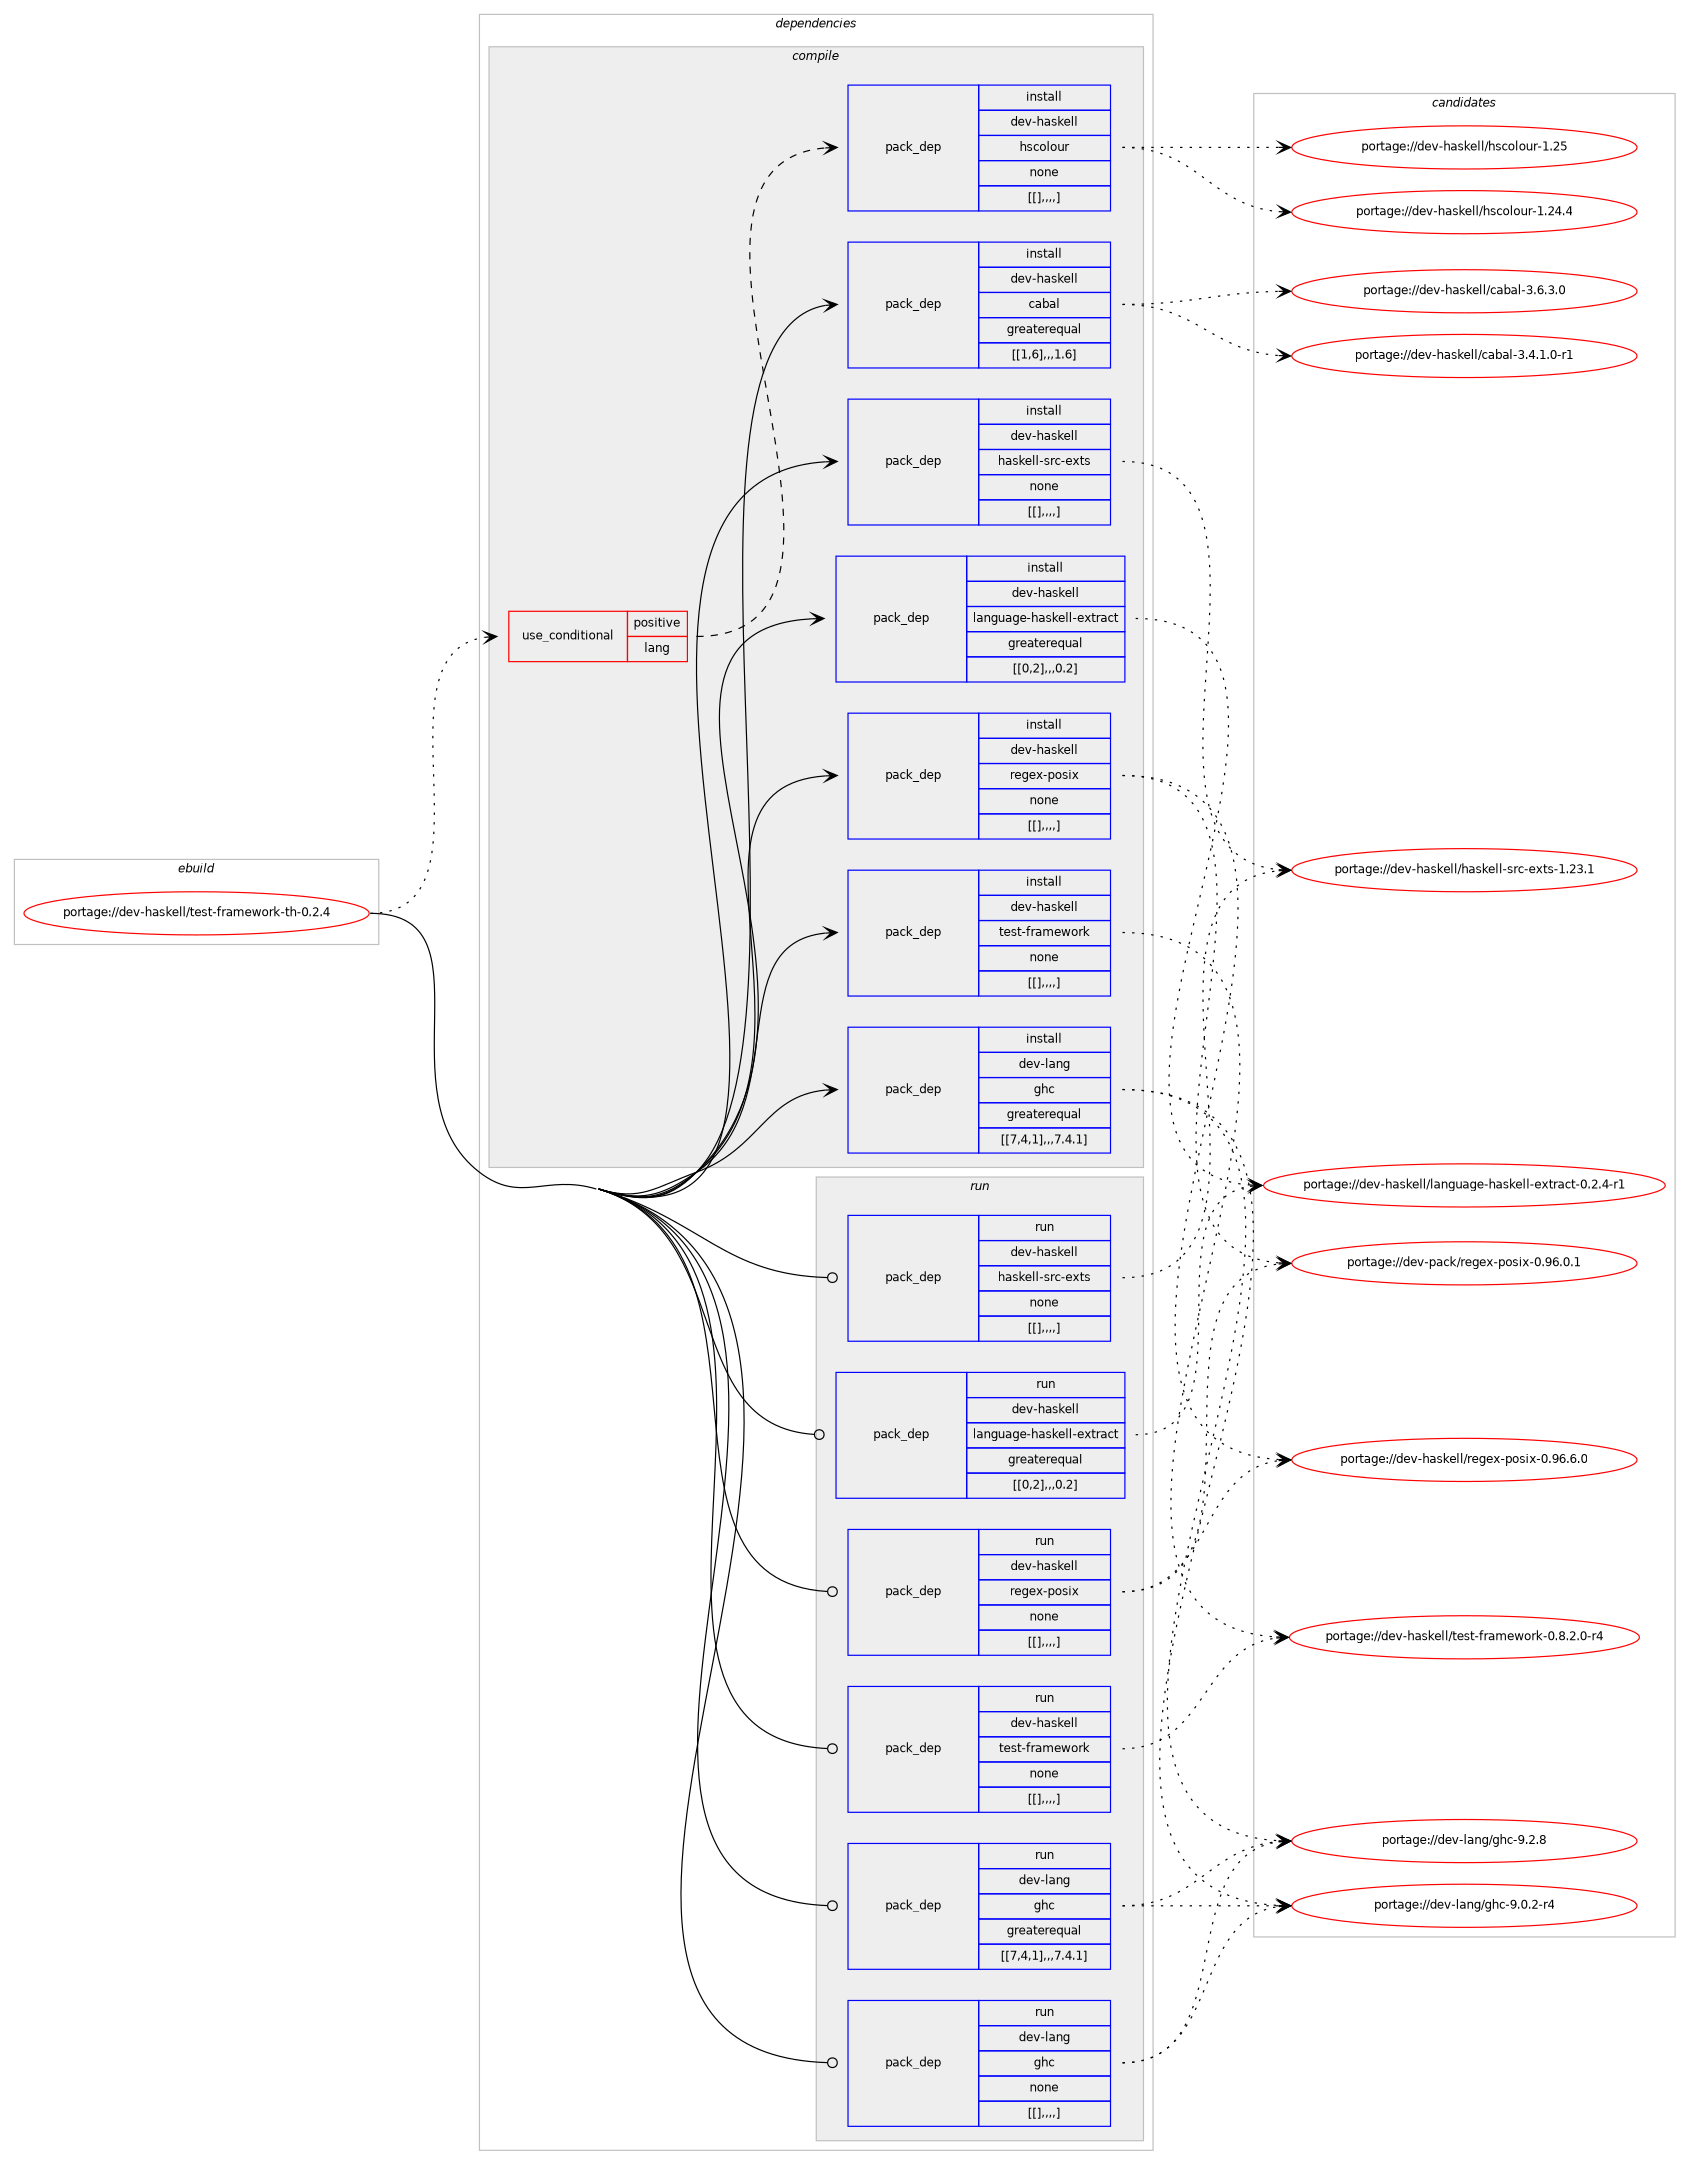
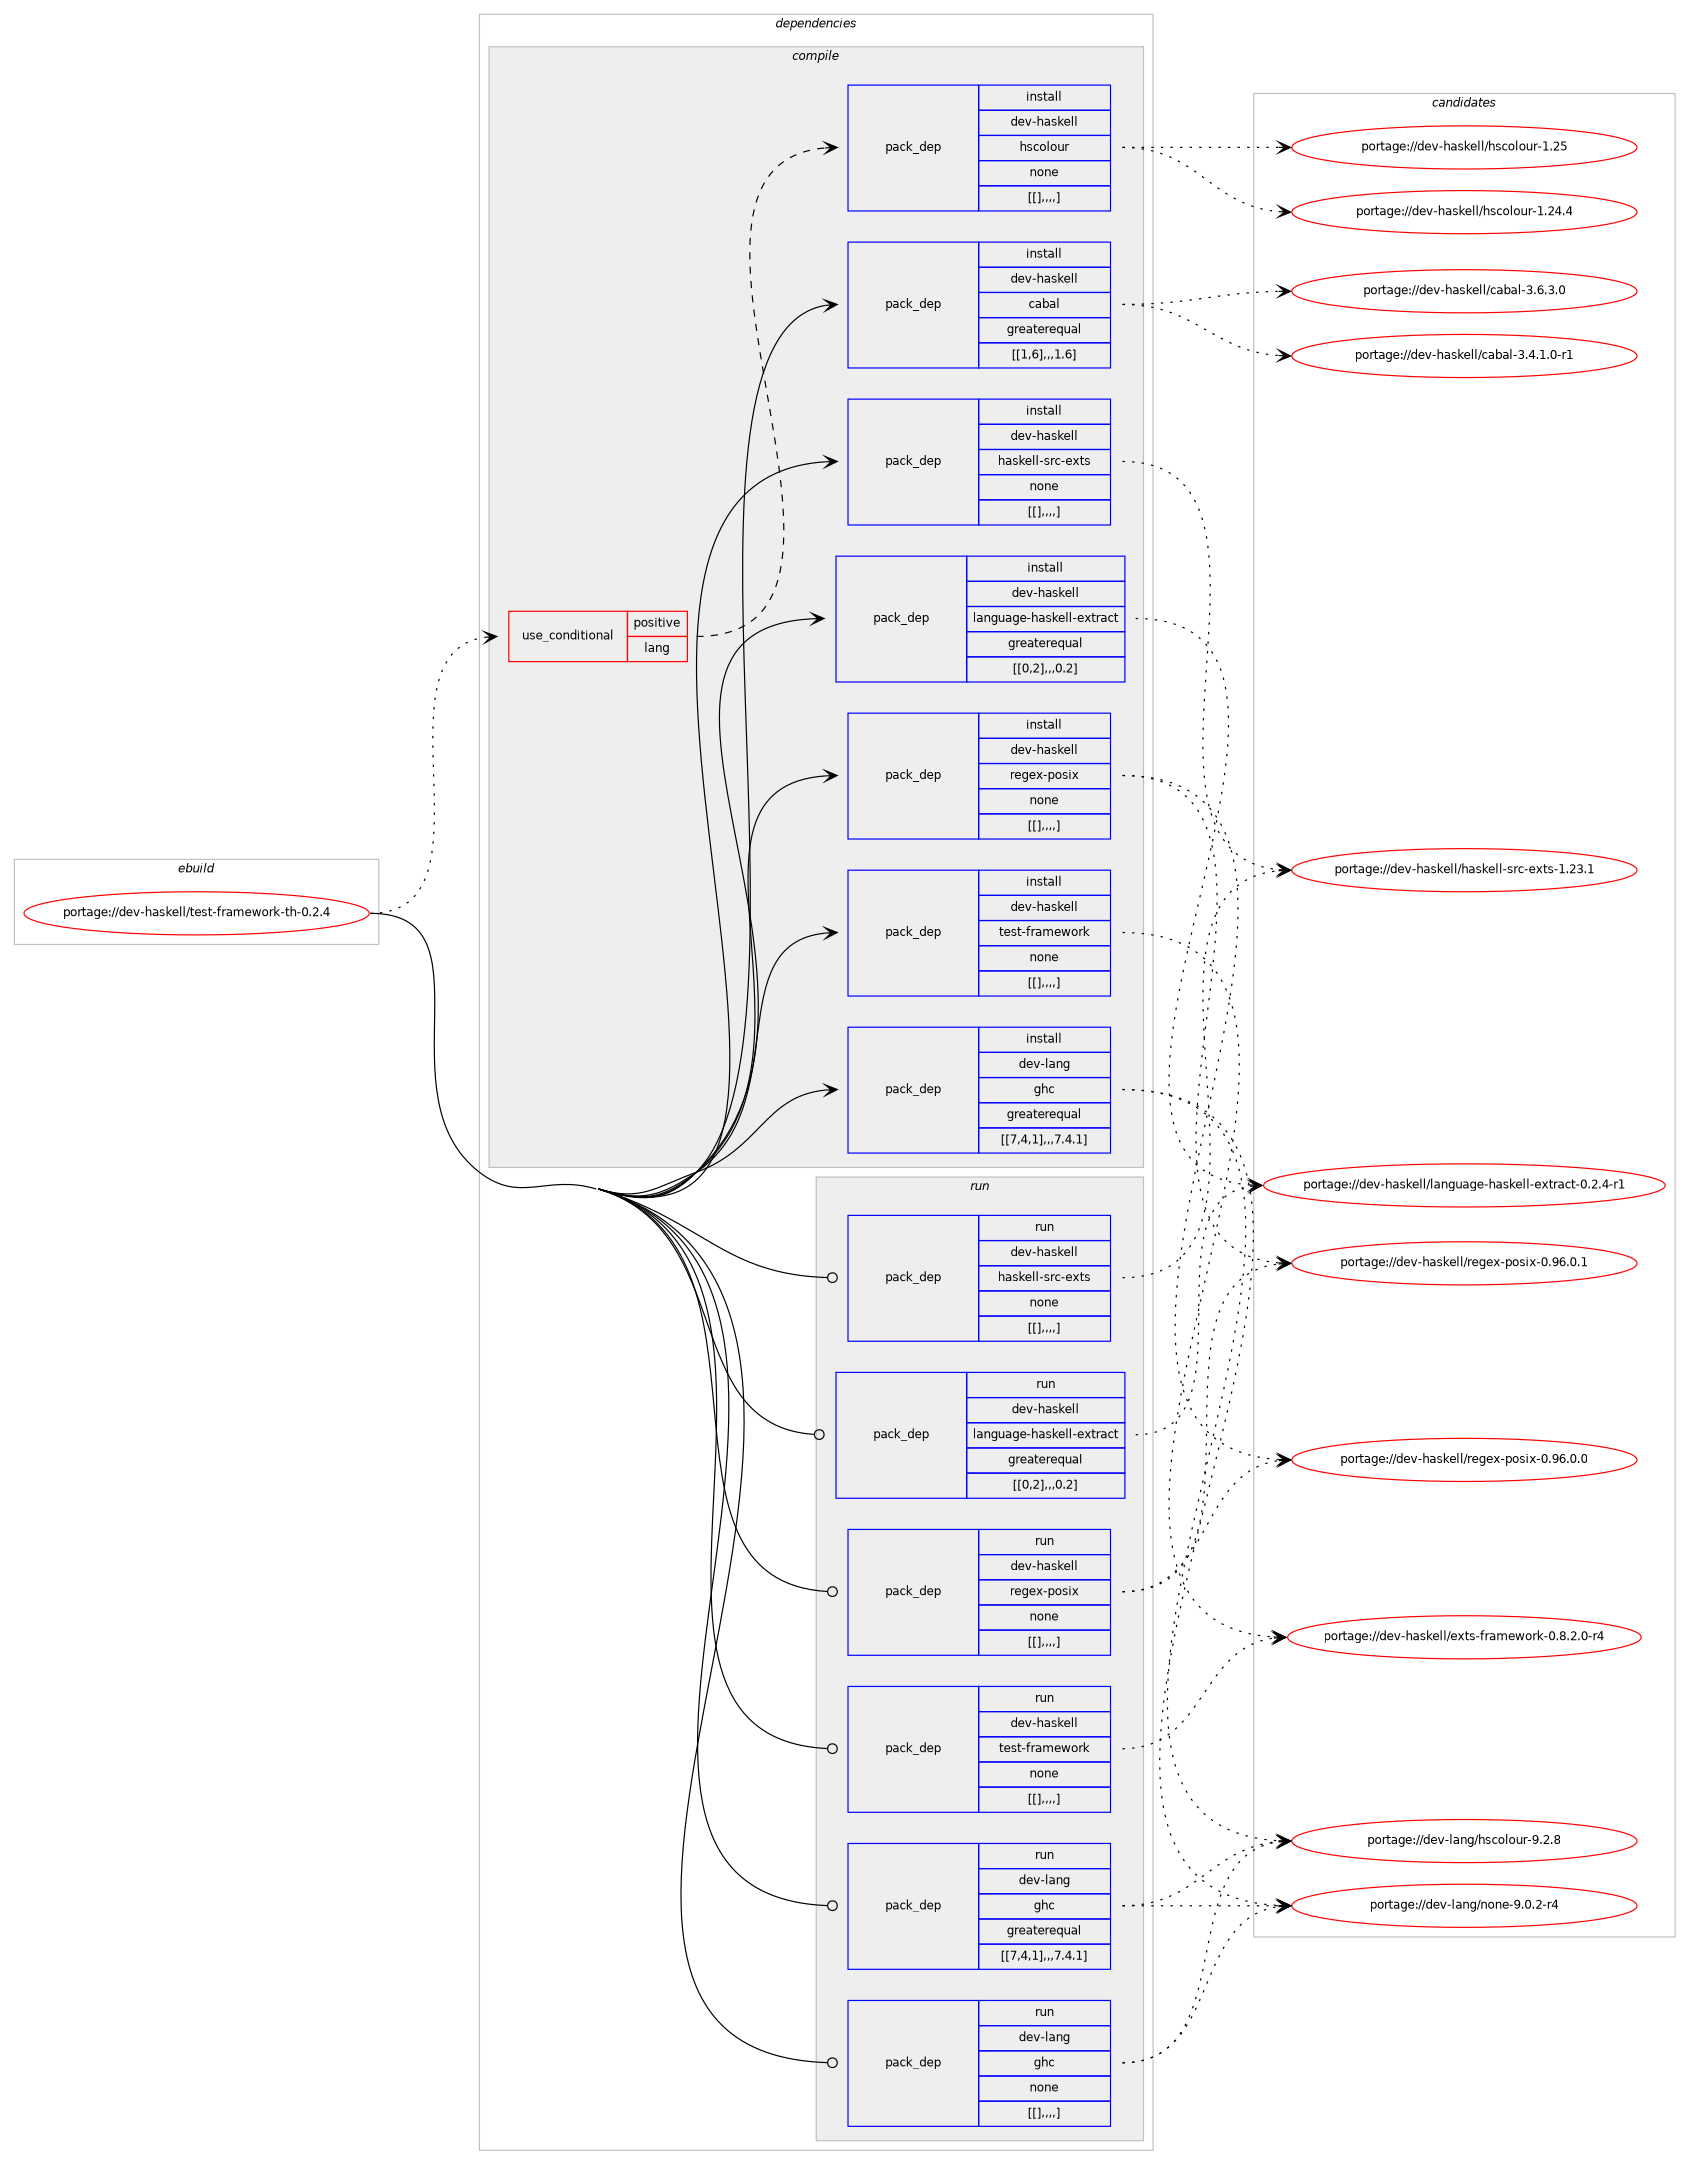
node "portage://dev-pack/regex-posix-0.96.0.1": label "portage://dev-pack/regex-posix-0.96.0.1" -> "portage://dev-haskell/regex-posix-0.96.0.1"
node "portage://dev-haskell/regex-posix-0.96.6.0": label "portage://dev-haskell/regex-posix-0.96.6.0" -> "portage://dev-haskell/regex-posix-0.96.0.0"
node "portage://dev-haskell/test-framework-0.8.2.0-r4": label "portage://dev-haskell/test-framework-0.8.2.0-r4" -> "portage://dev-haskell/exts-framework-0.8.2.0-r4"
node "portage://dev-lang/ghc-9.2.8": label "portage://dev-lang/ghc-9.2.8" -> "portage://dev-lang/hscolour-9.2.8"
node "portage://dev-lang/ghc-9.0.2-r4": label "portage://dev-lang/ghc-9.0.2-r4" -> "portage://dev-lang/none-9.0.2-r4"
